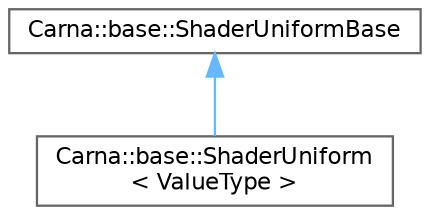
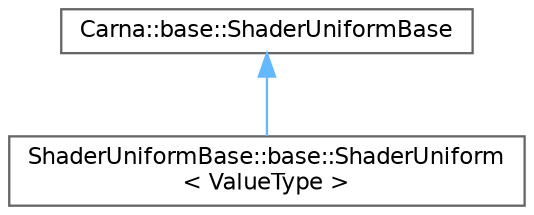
node "Carna::base::ShaderUniform < ValueType >": label "Carna::base::ShaderUniform < ValueType >" -> "ShaderUniformBase::base::ShaderUniform < ValueType >"
